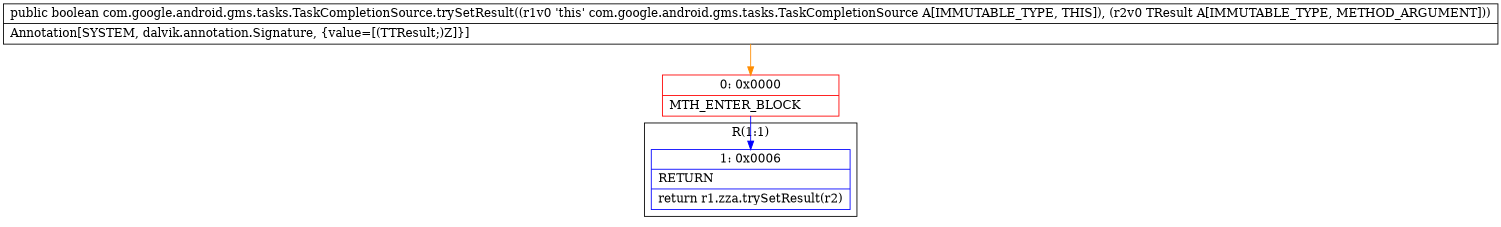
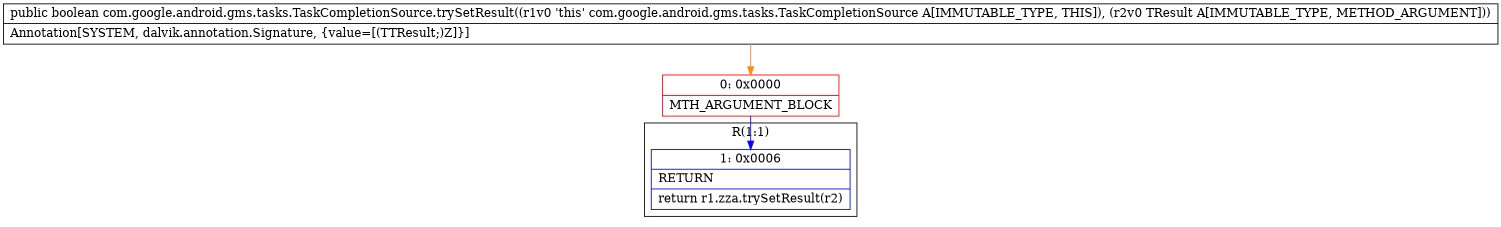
node "0: 0x0000": text "MTH_ENTER_BLOCK" -> "MTH_ARGUMENT_BLOCK"
